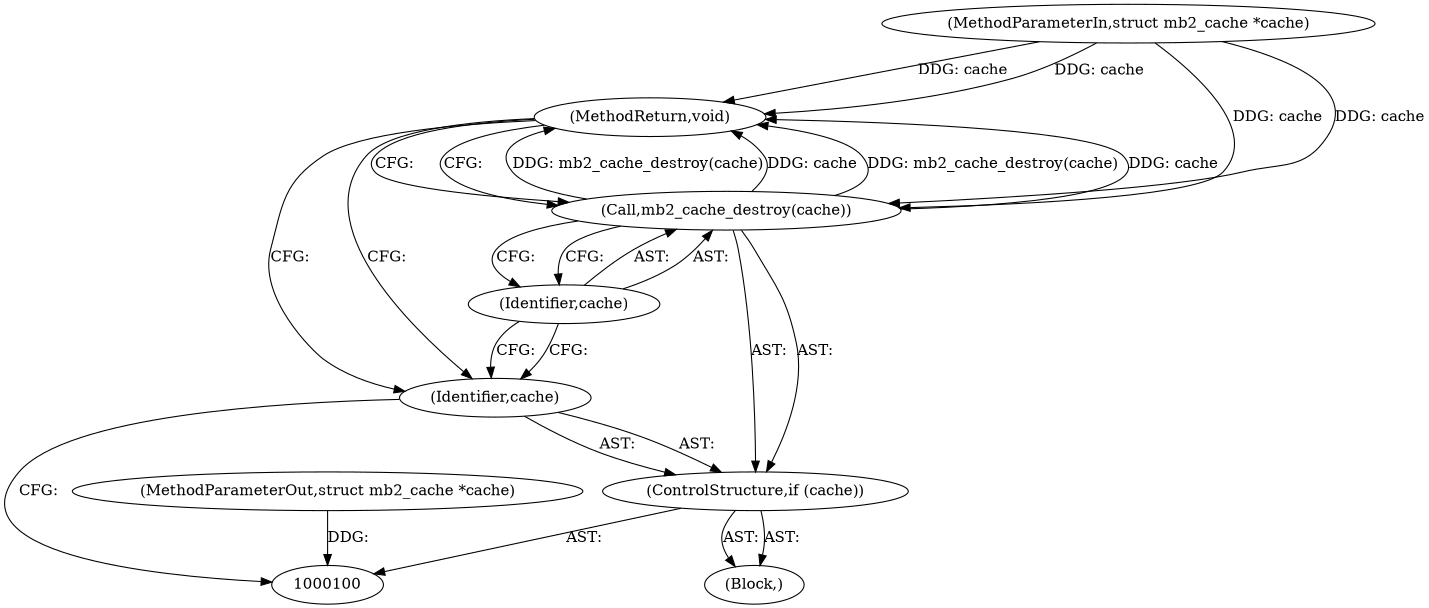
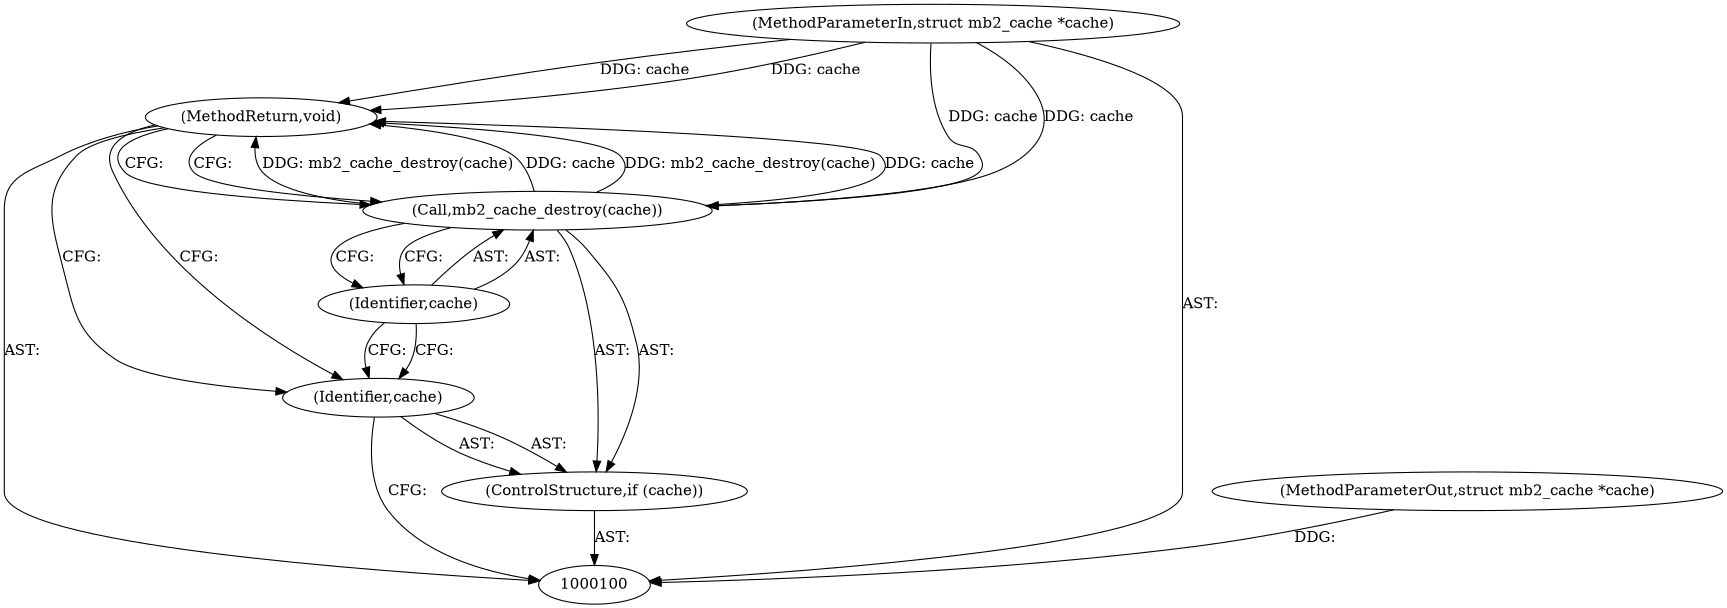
edge "(MethodParameterIn,struct mb2_cache *cache)" -> "1000100": added, label "AST:"
edge "(MethodReturn,void)" -> "1000100": added, label "AST:"
node "(Block,)": removed
